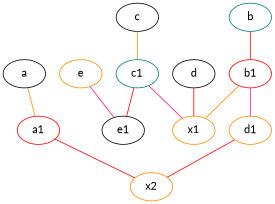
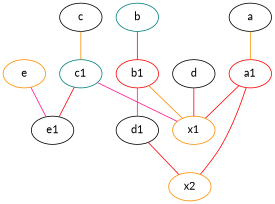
edge "a1" -- "x1": added
node "d1": color darkorange -> black
